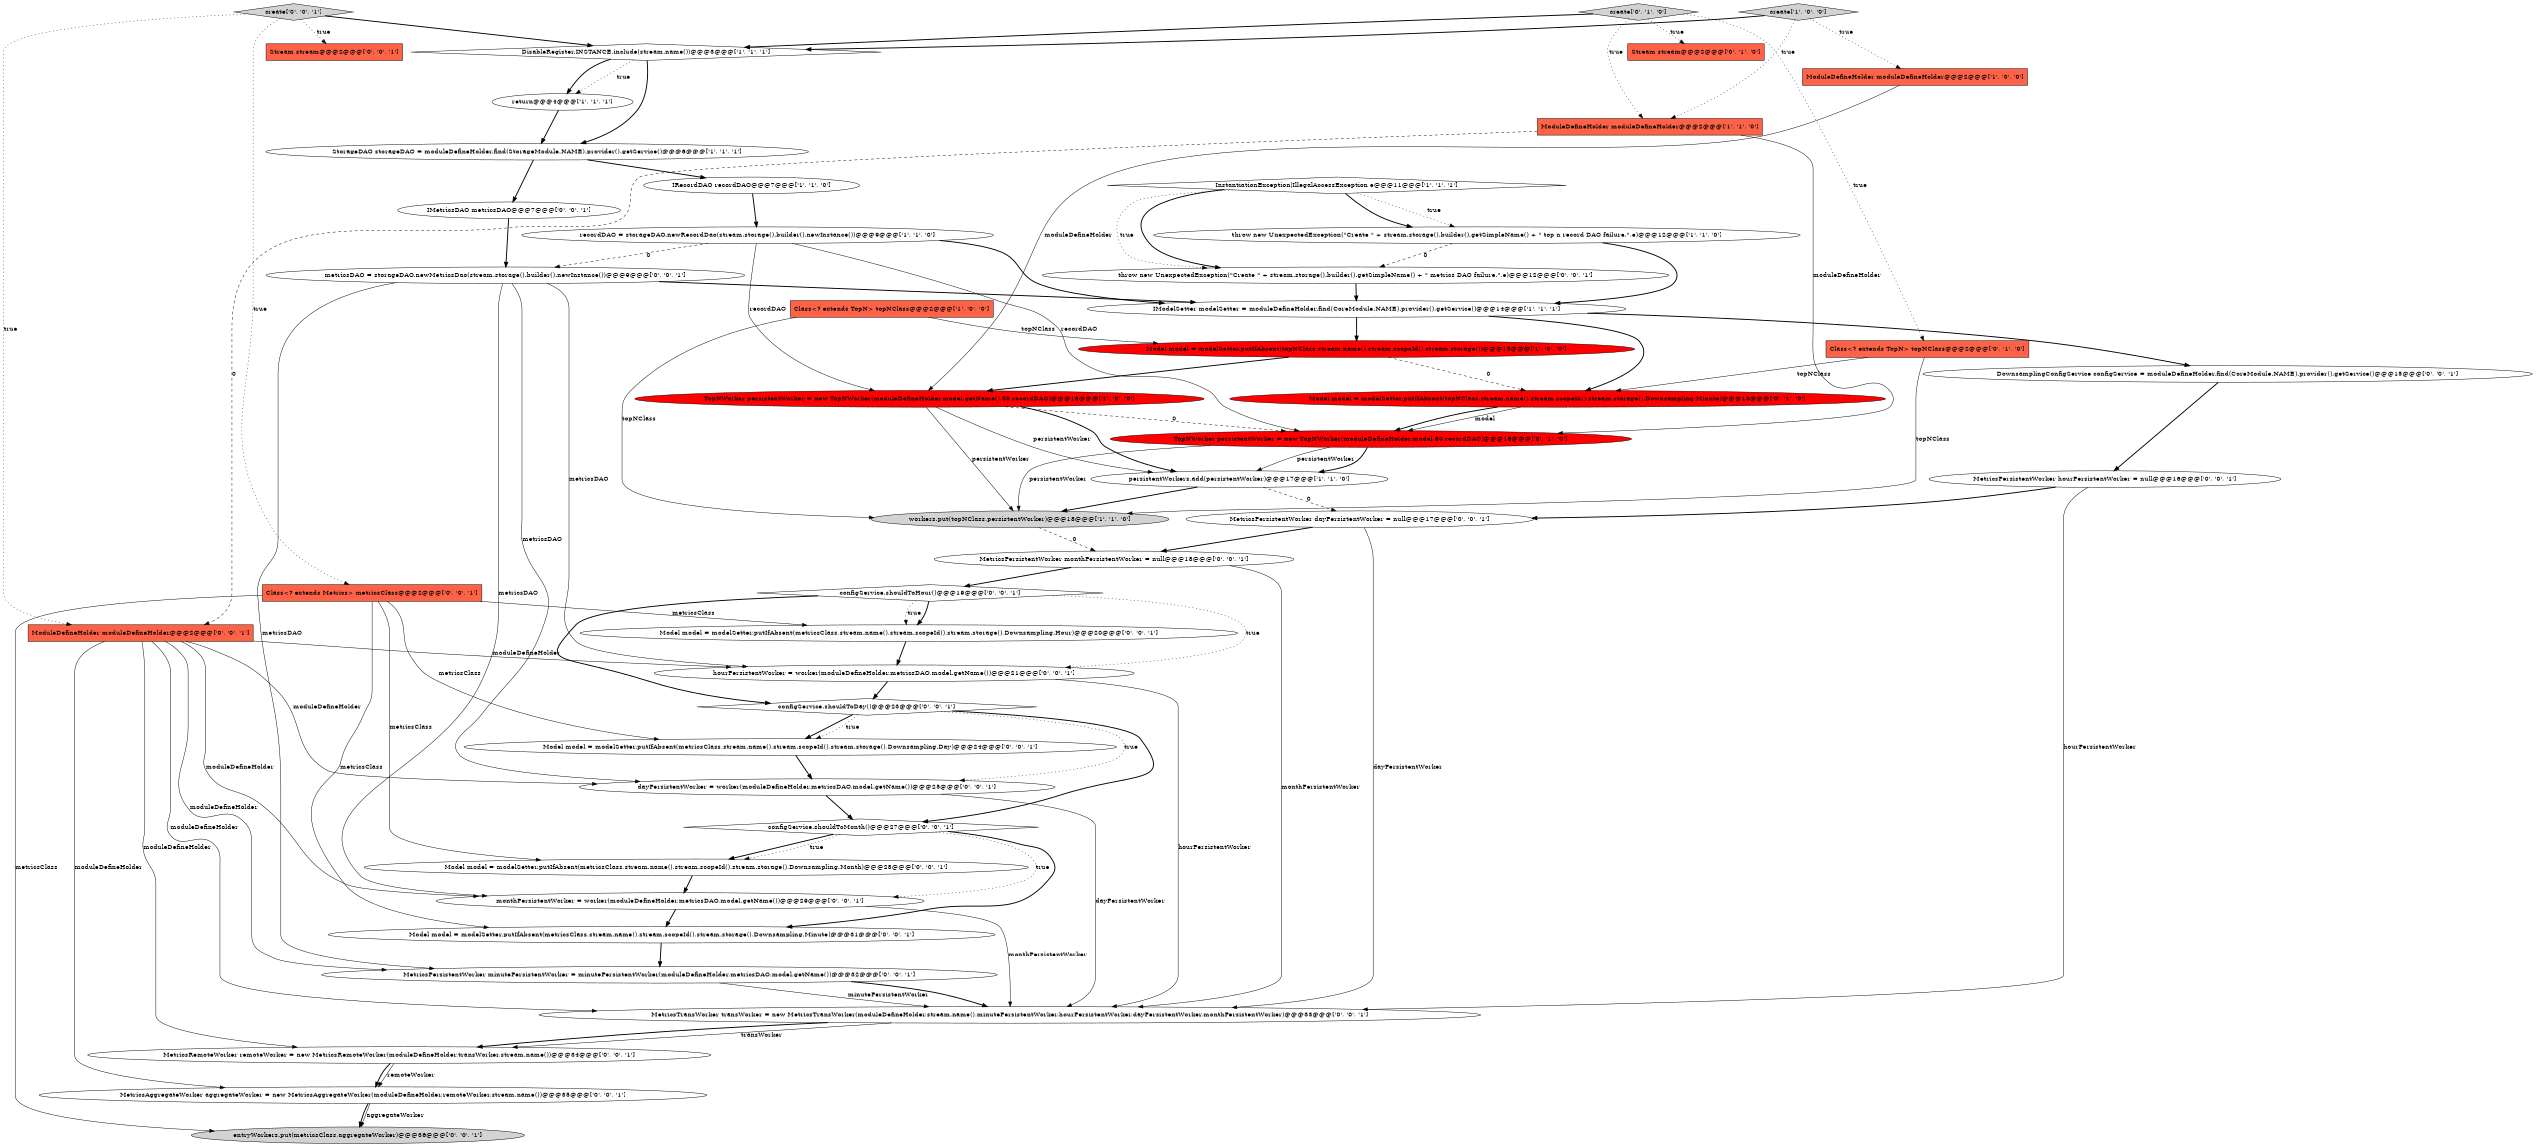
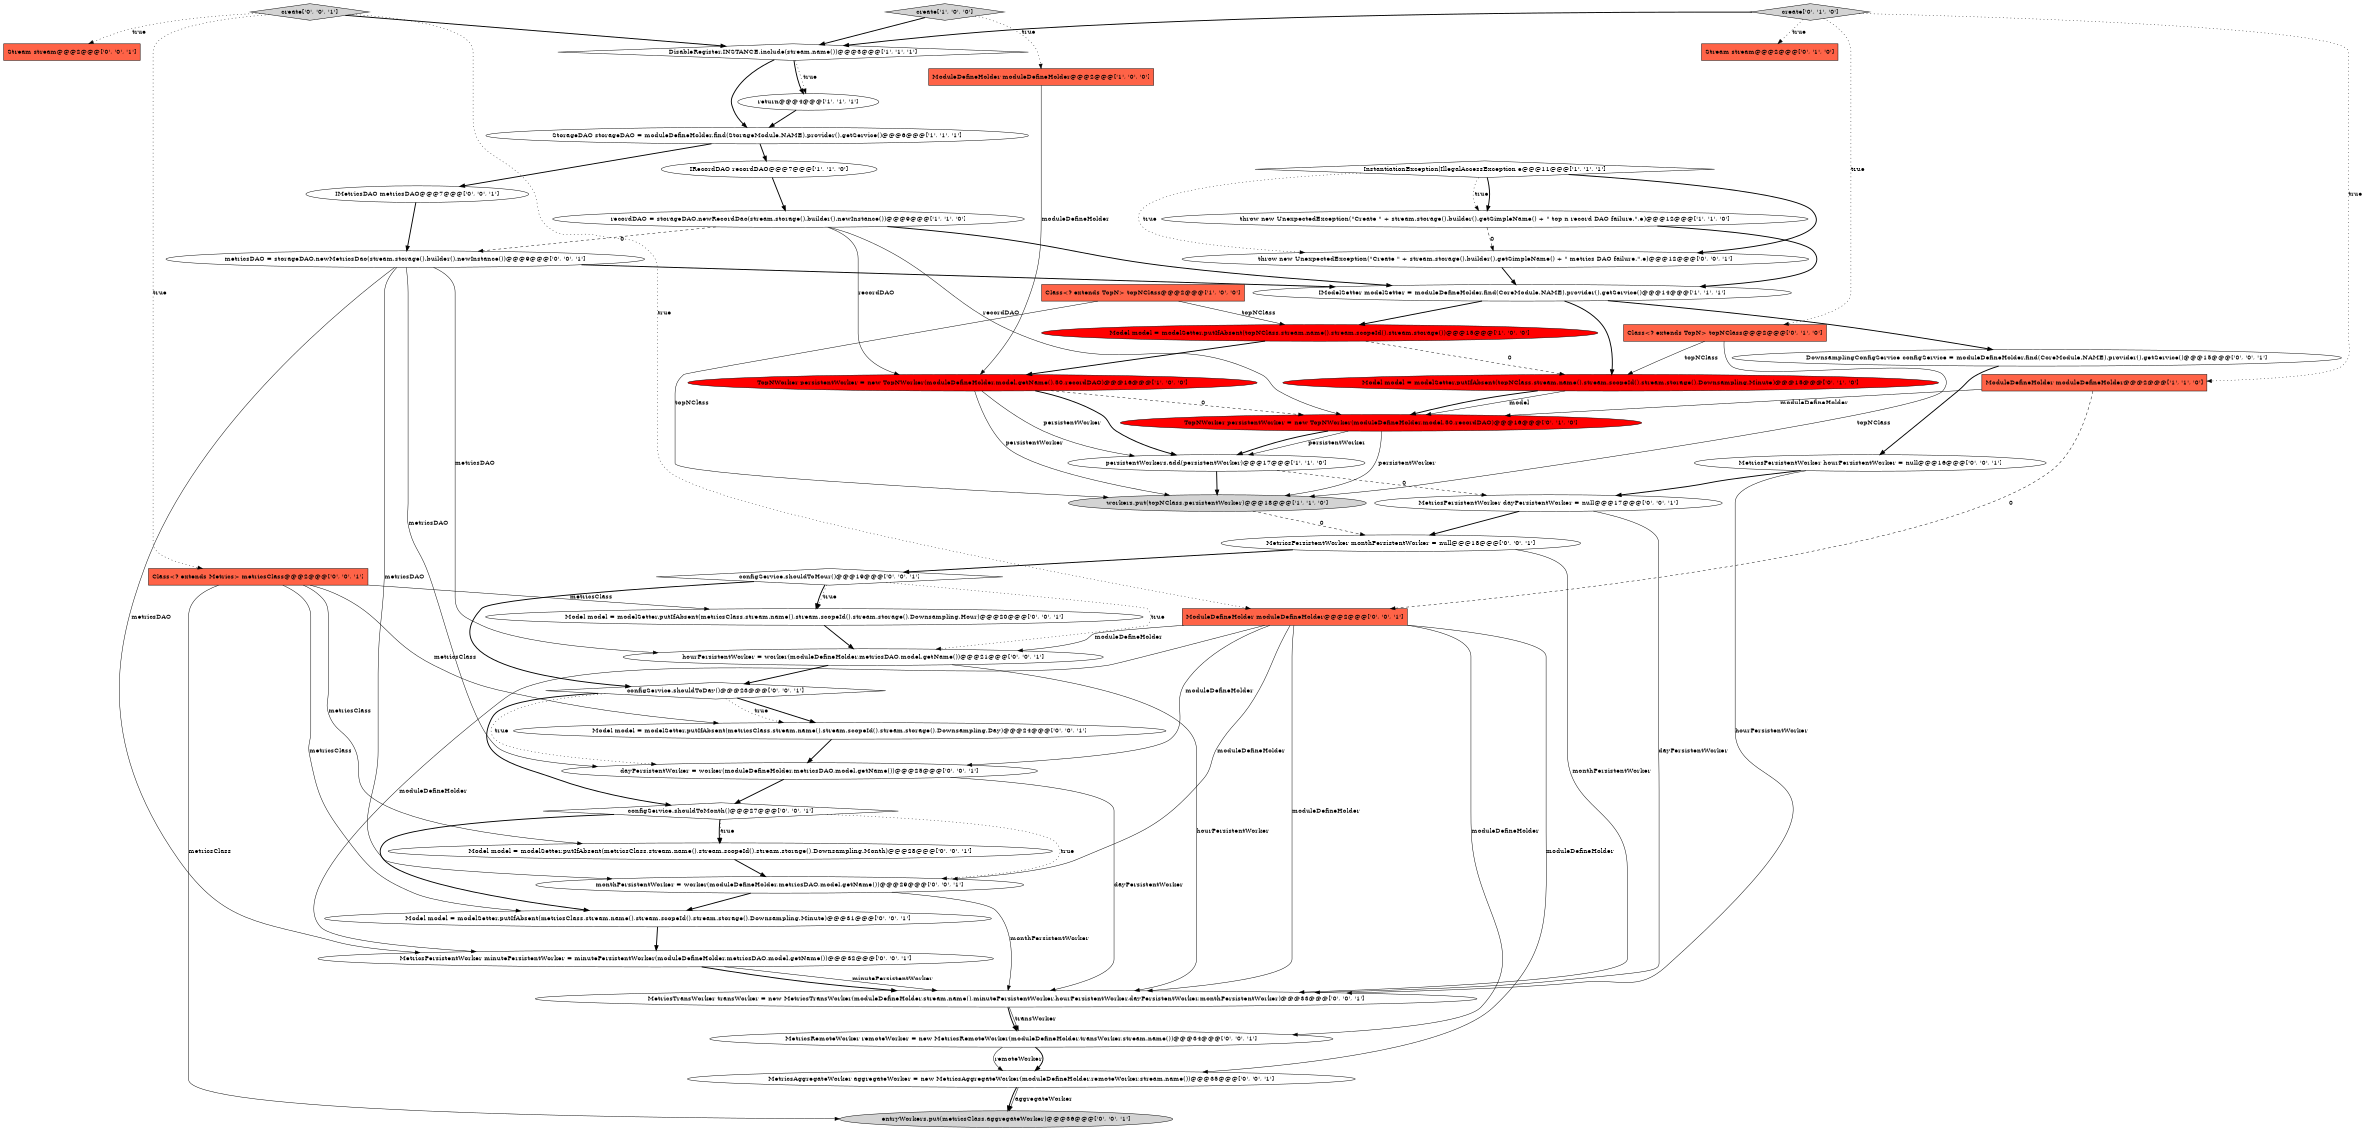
edge "create['1', '0', '0']" -> "ModuleDefineHolder moduleDefineHolder@@@2@@@['1', '1', '0']": removed, label "true"
